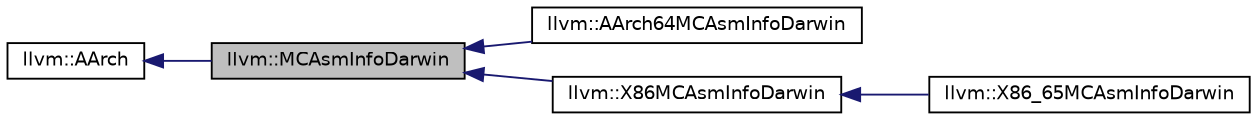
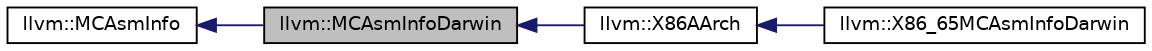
node "llvm::AArch64MCAsmInfoDarwin": removed
node "llvm::AArch": label "llvm::AArch" -> "llvm::MCAsmInfo"
node "llvm::X86MCAsmInfoDarwin": label "llvm::X86MCAsmInfoDarwin" -> "llvm::X86AArch"
